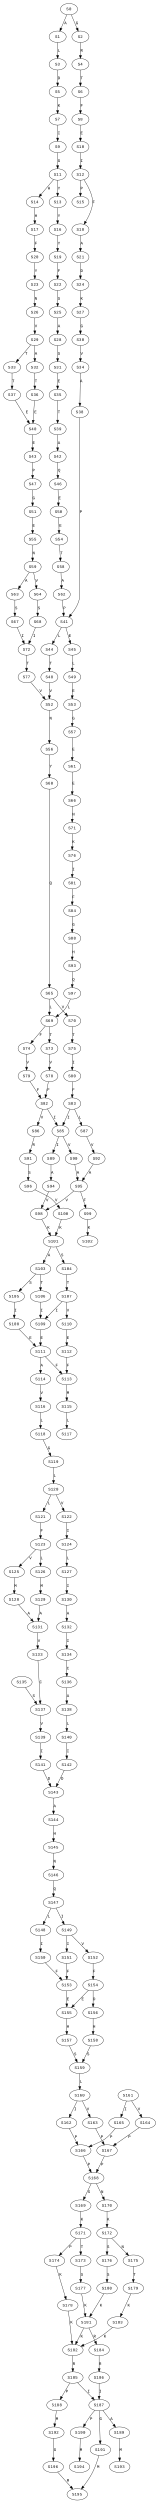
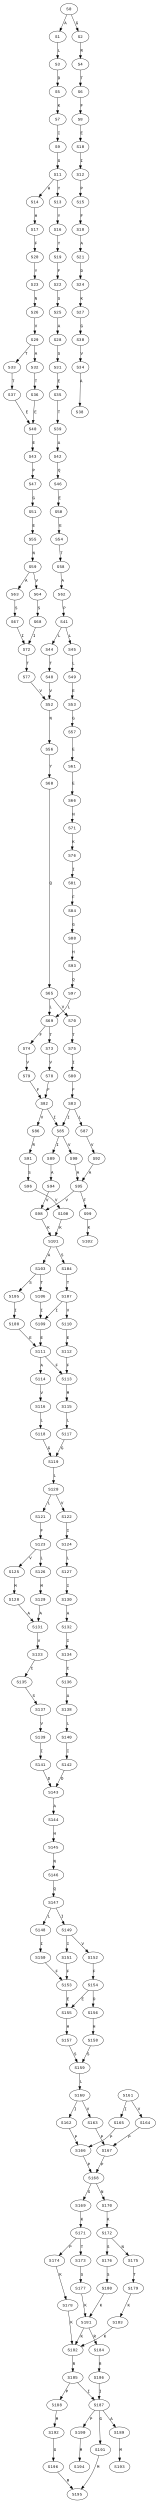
edge "S12" -> "S18": now "S15" -> "S18"
edge "S38" -> "S41": removed, label "P"
edge "S41" -> "S45": label "E" -> "L"
edge "S117" -> "S119": added, label "G"
edge "S133" -> "S137": now "S133" -> "S135"
